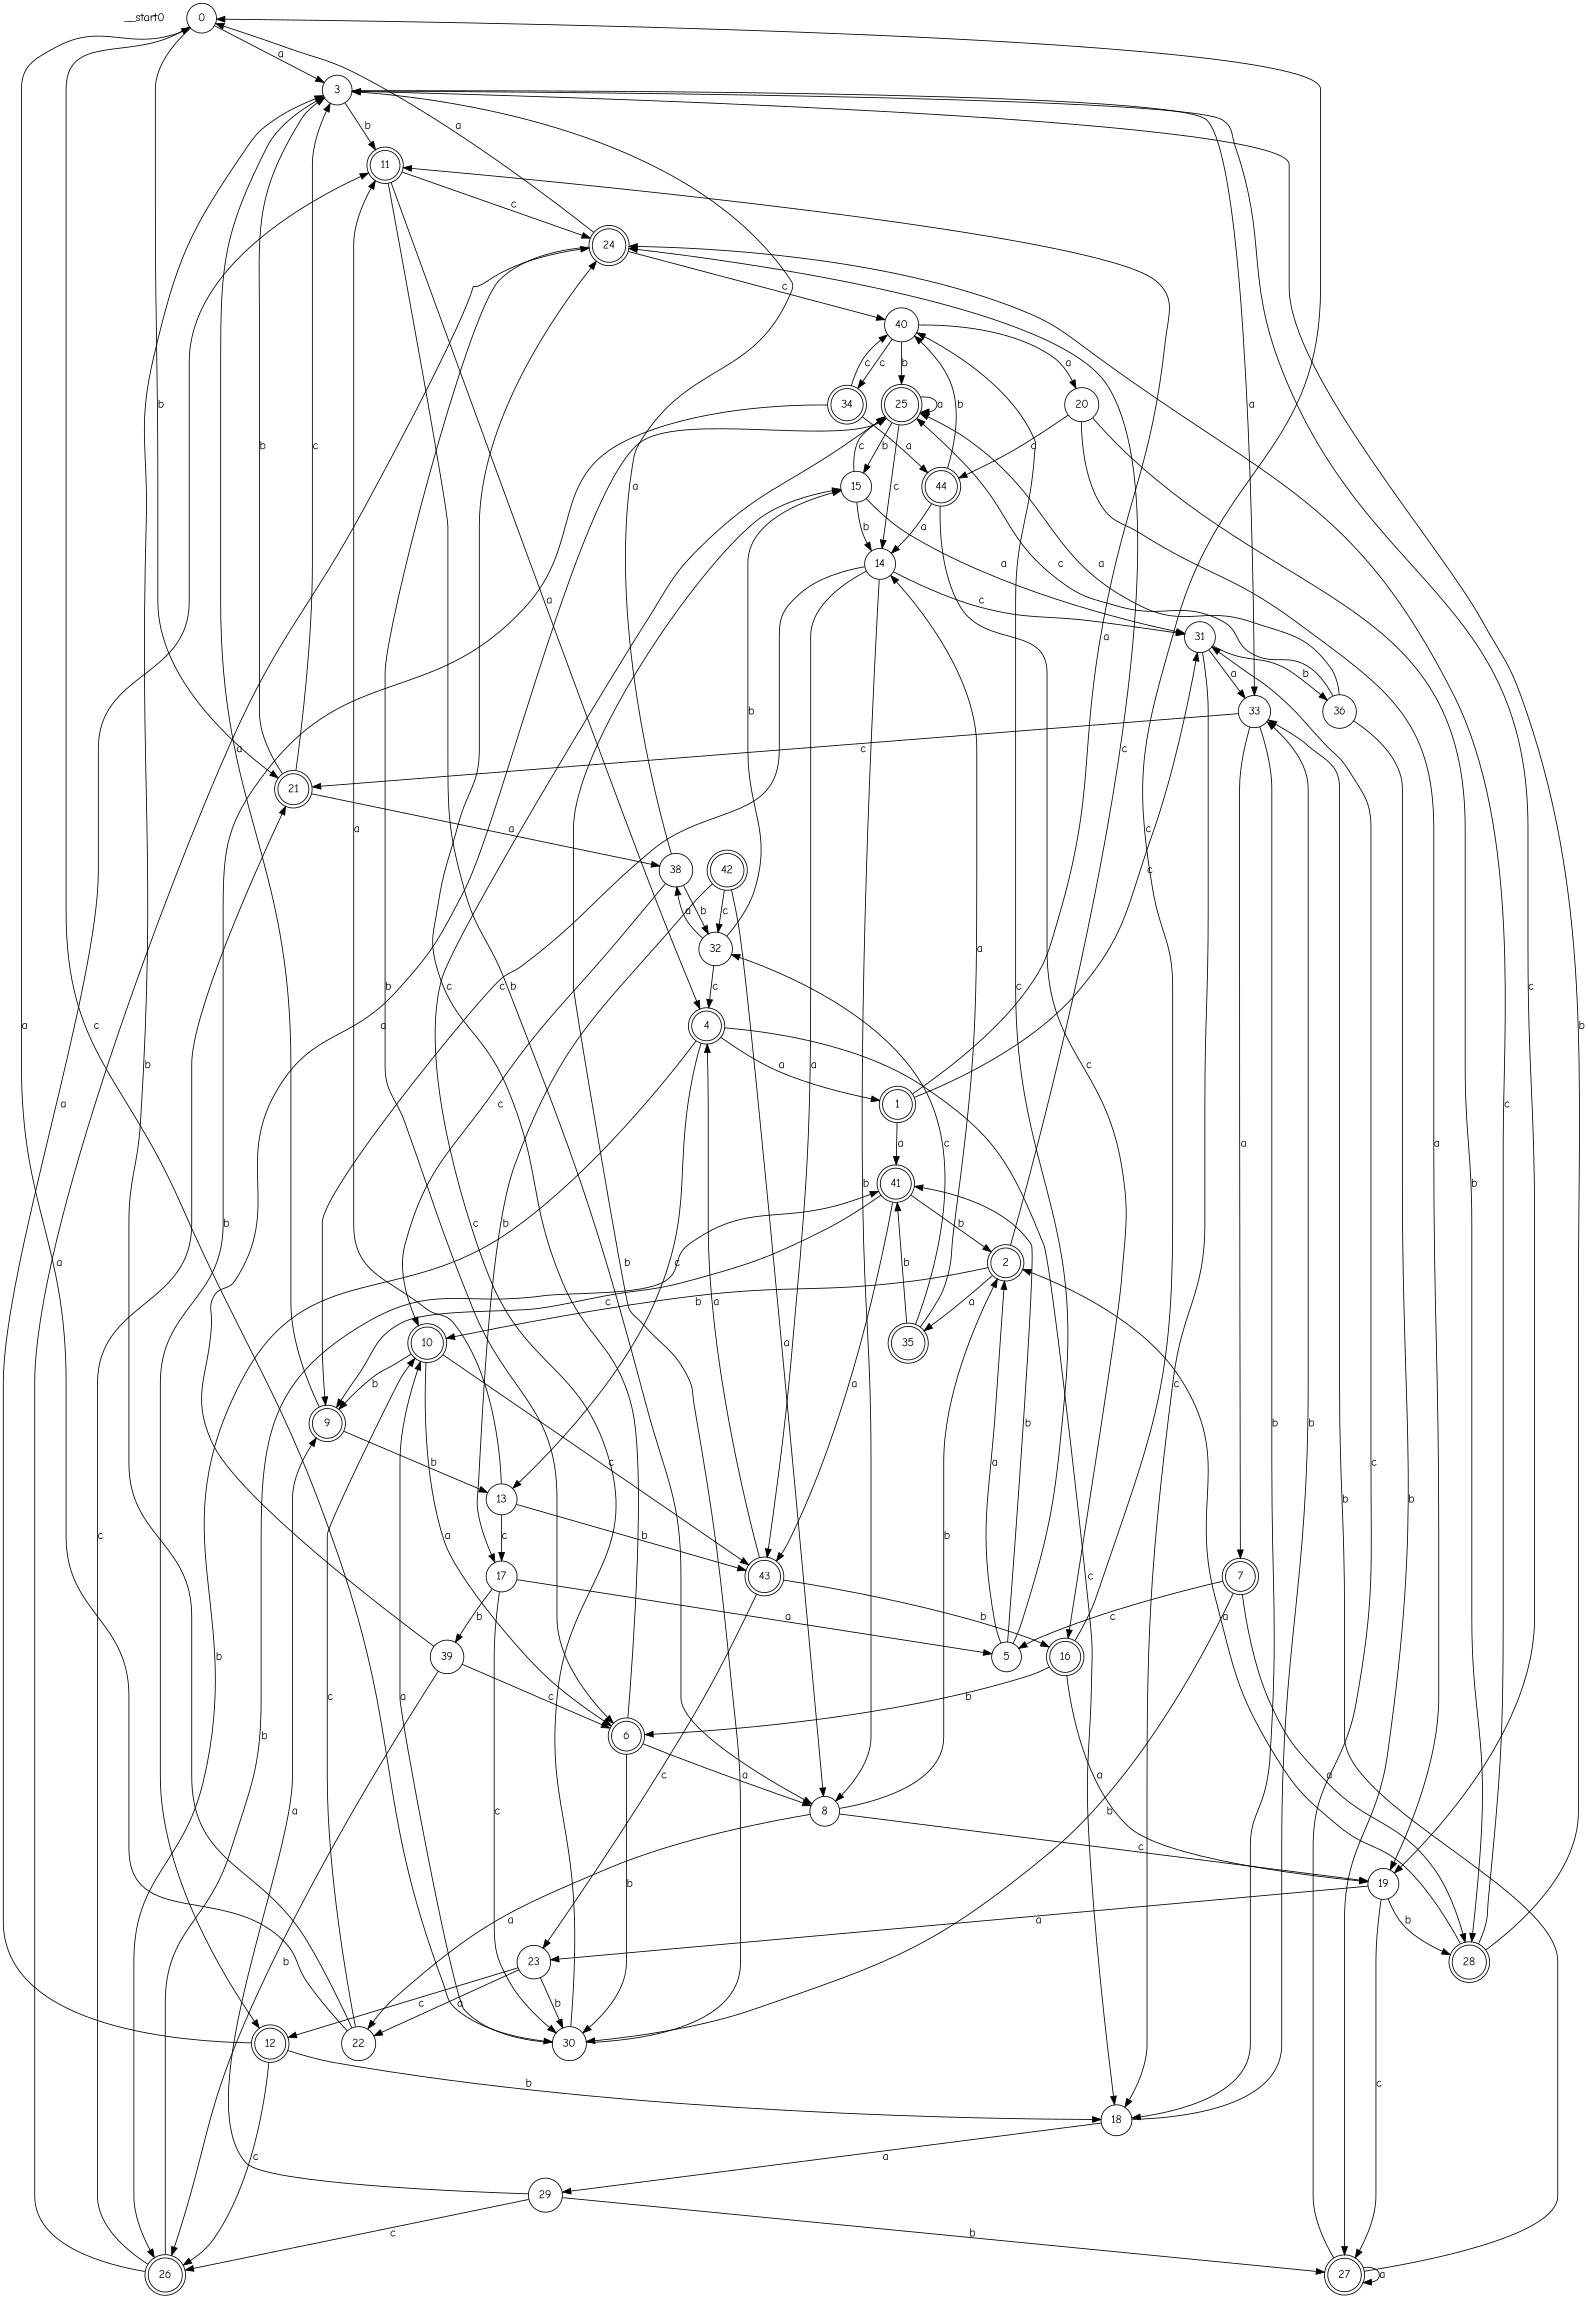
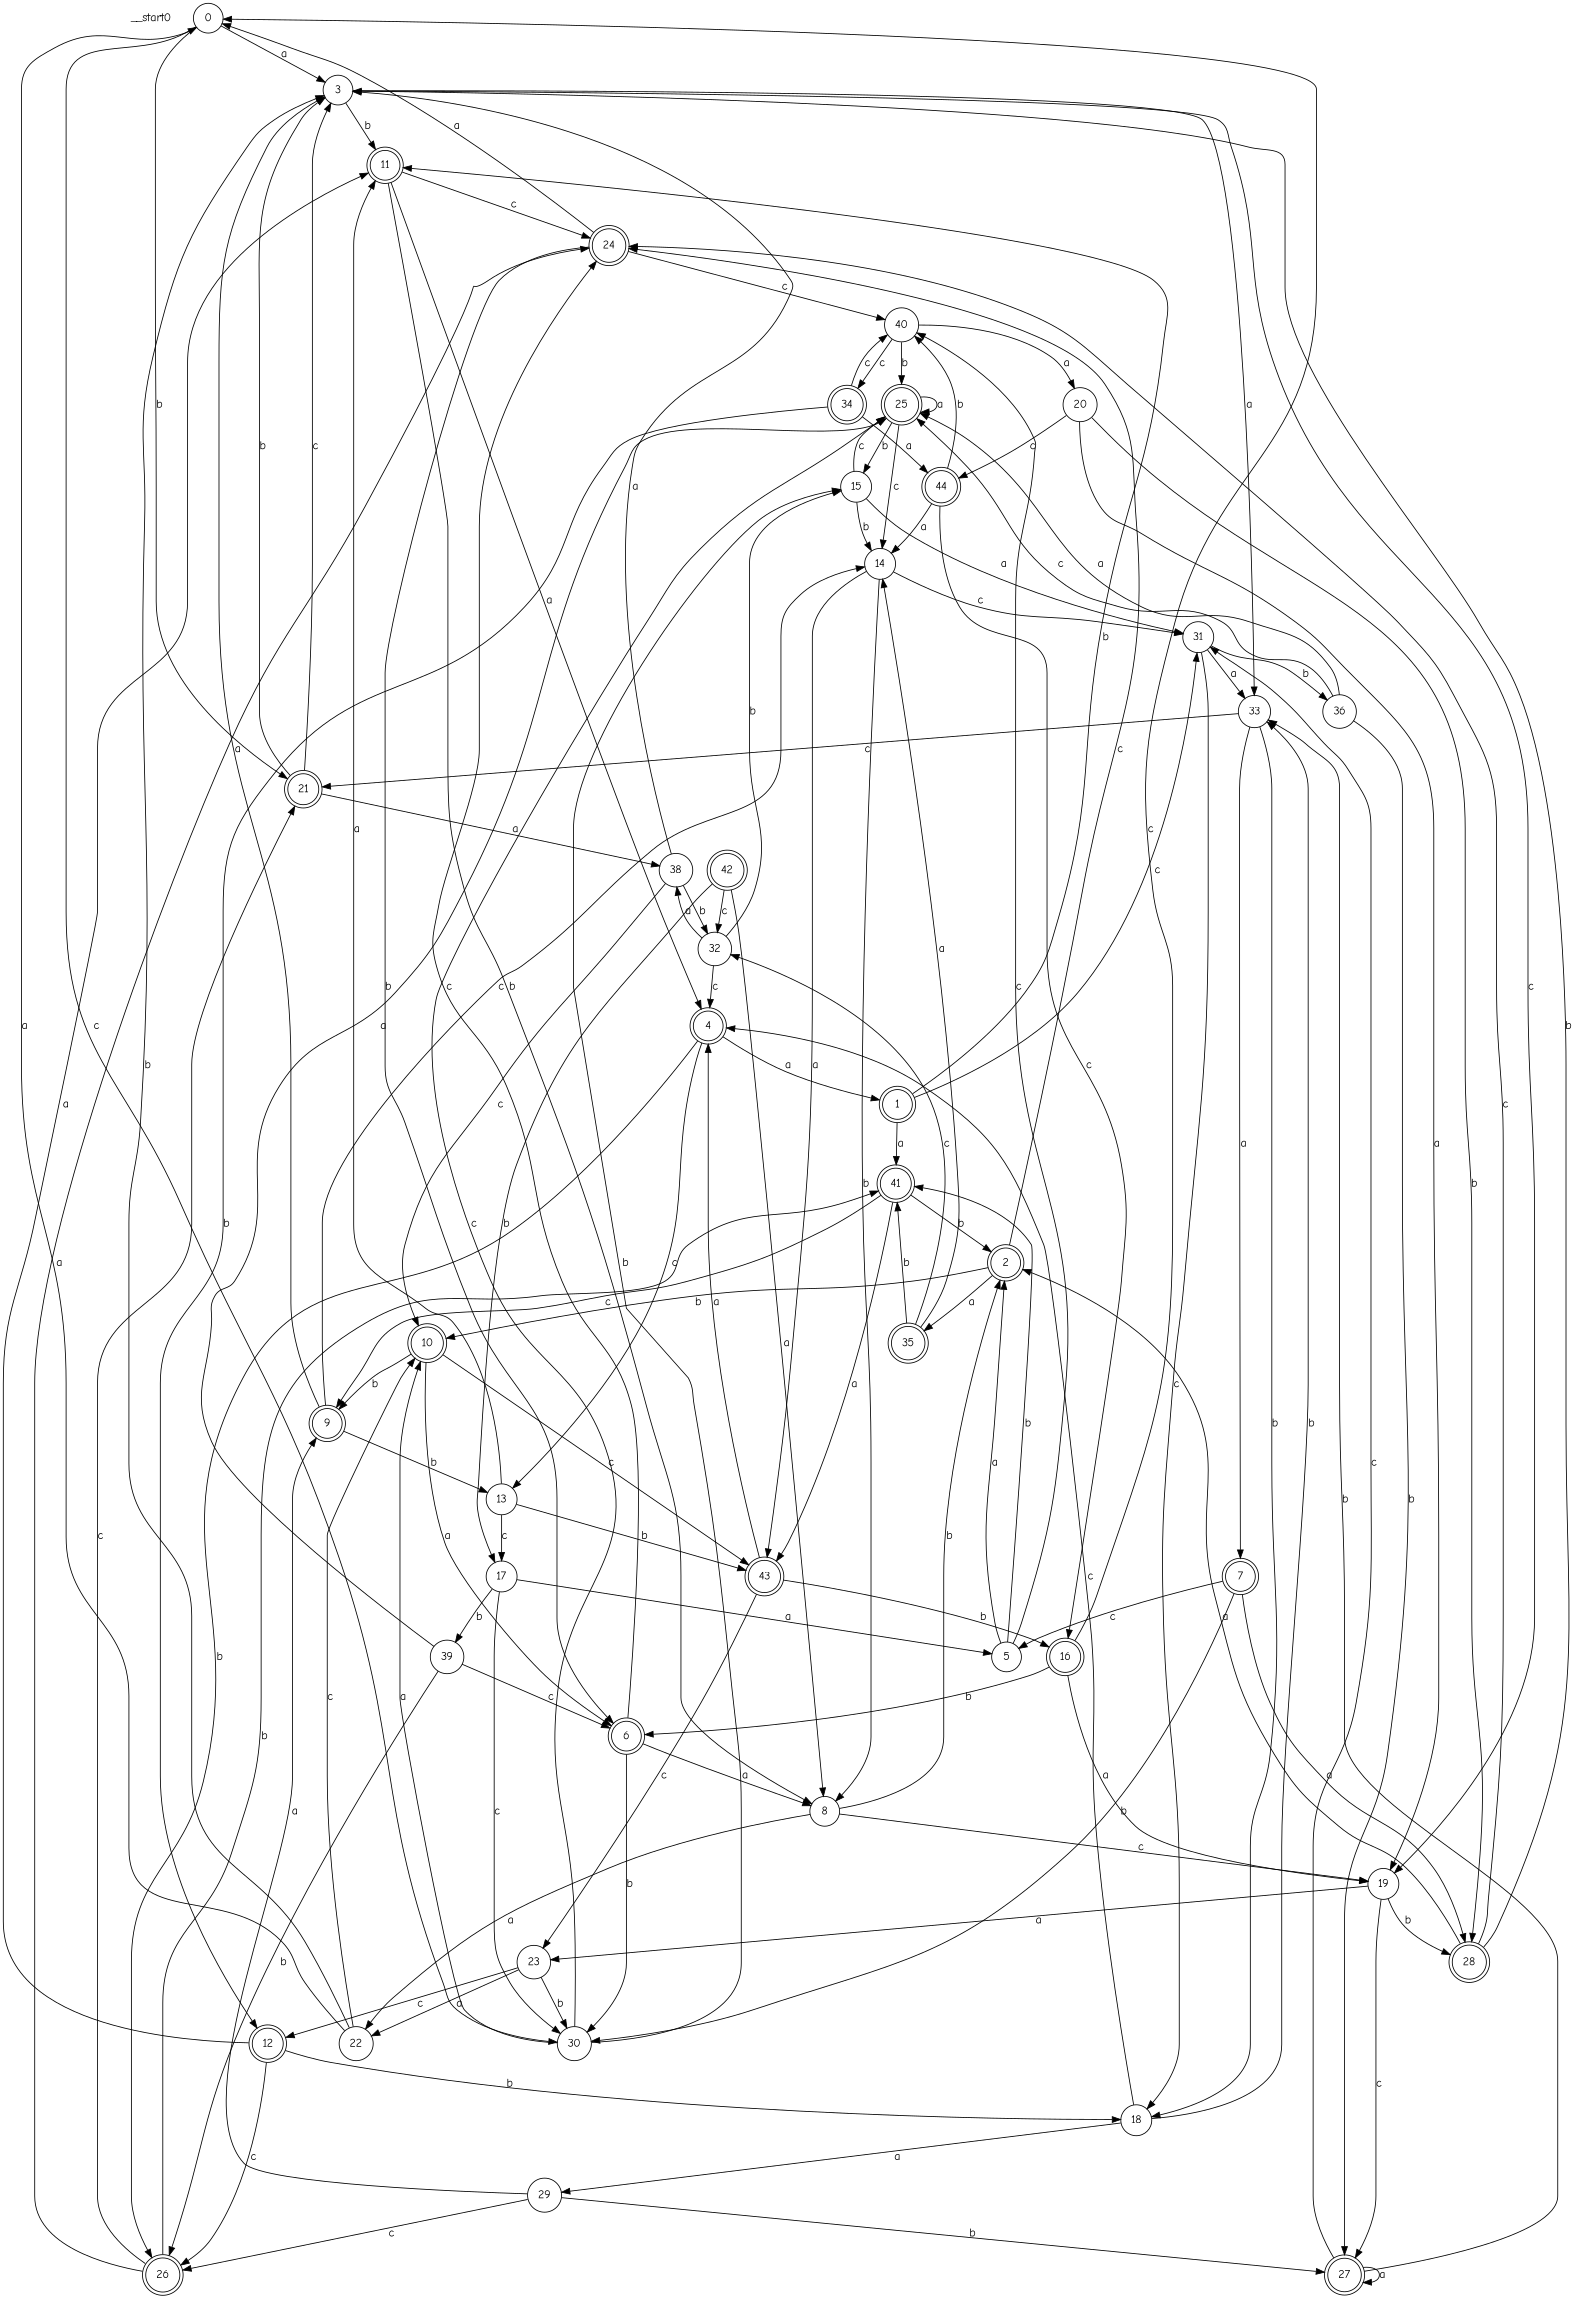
edge "1" -> "11": label "a" -> "b"
edge "14" -> "9": reversed
edge "4" -> "18": reversed
